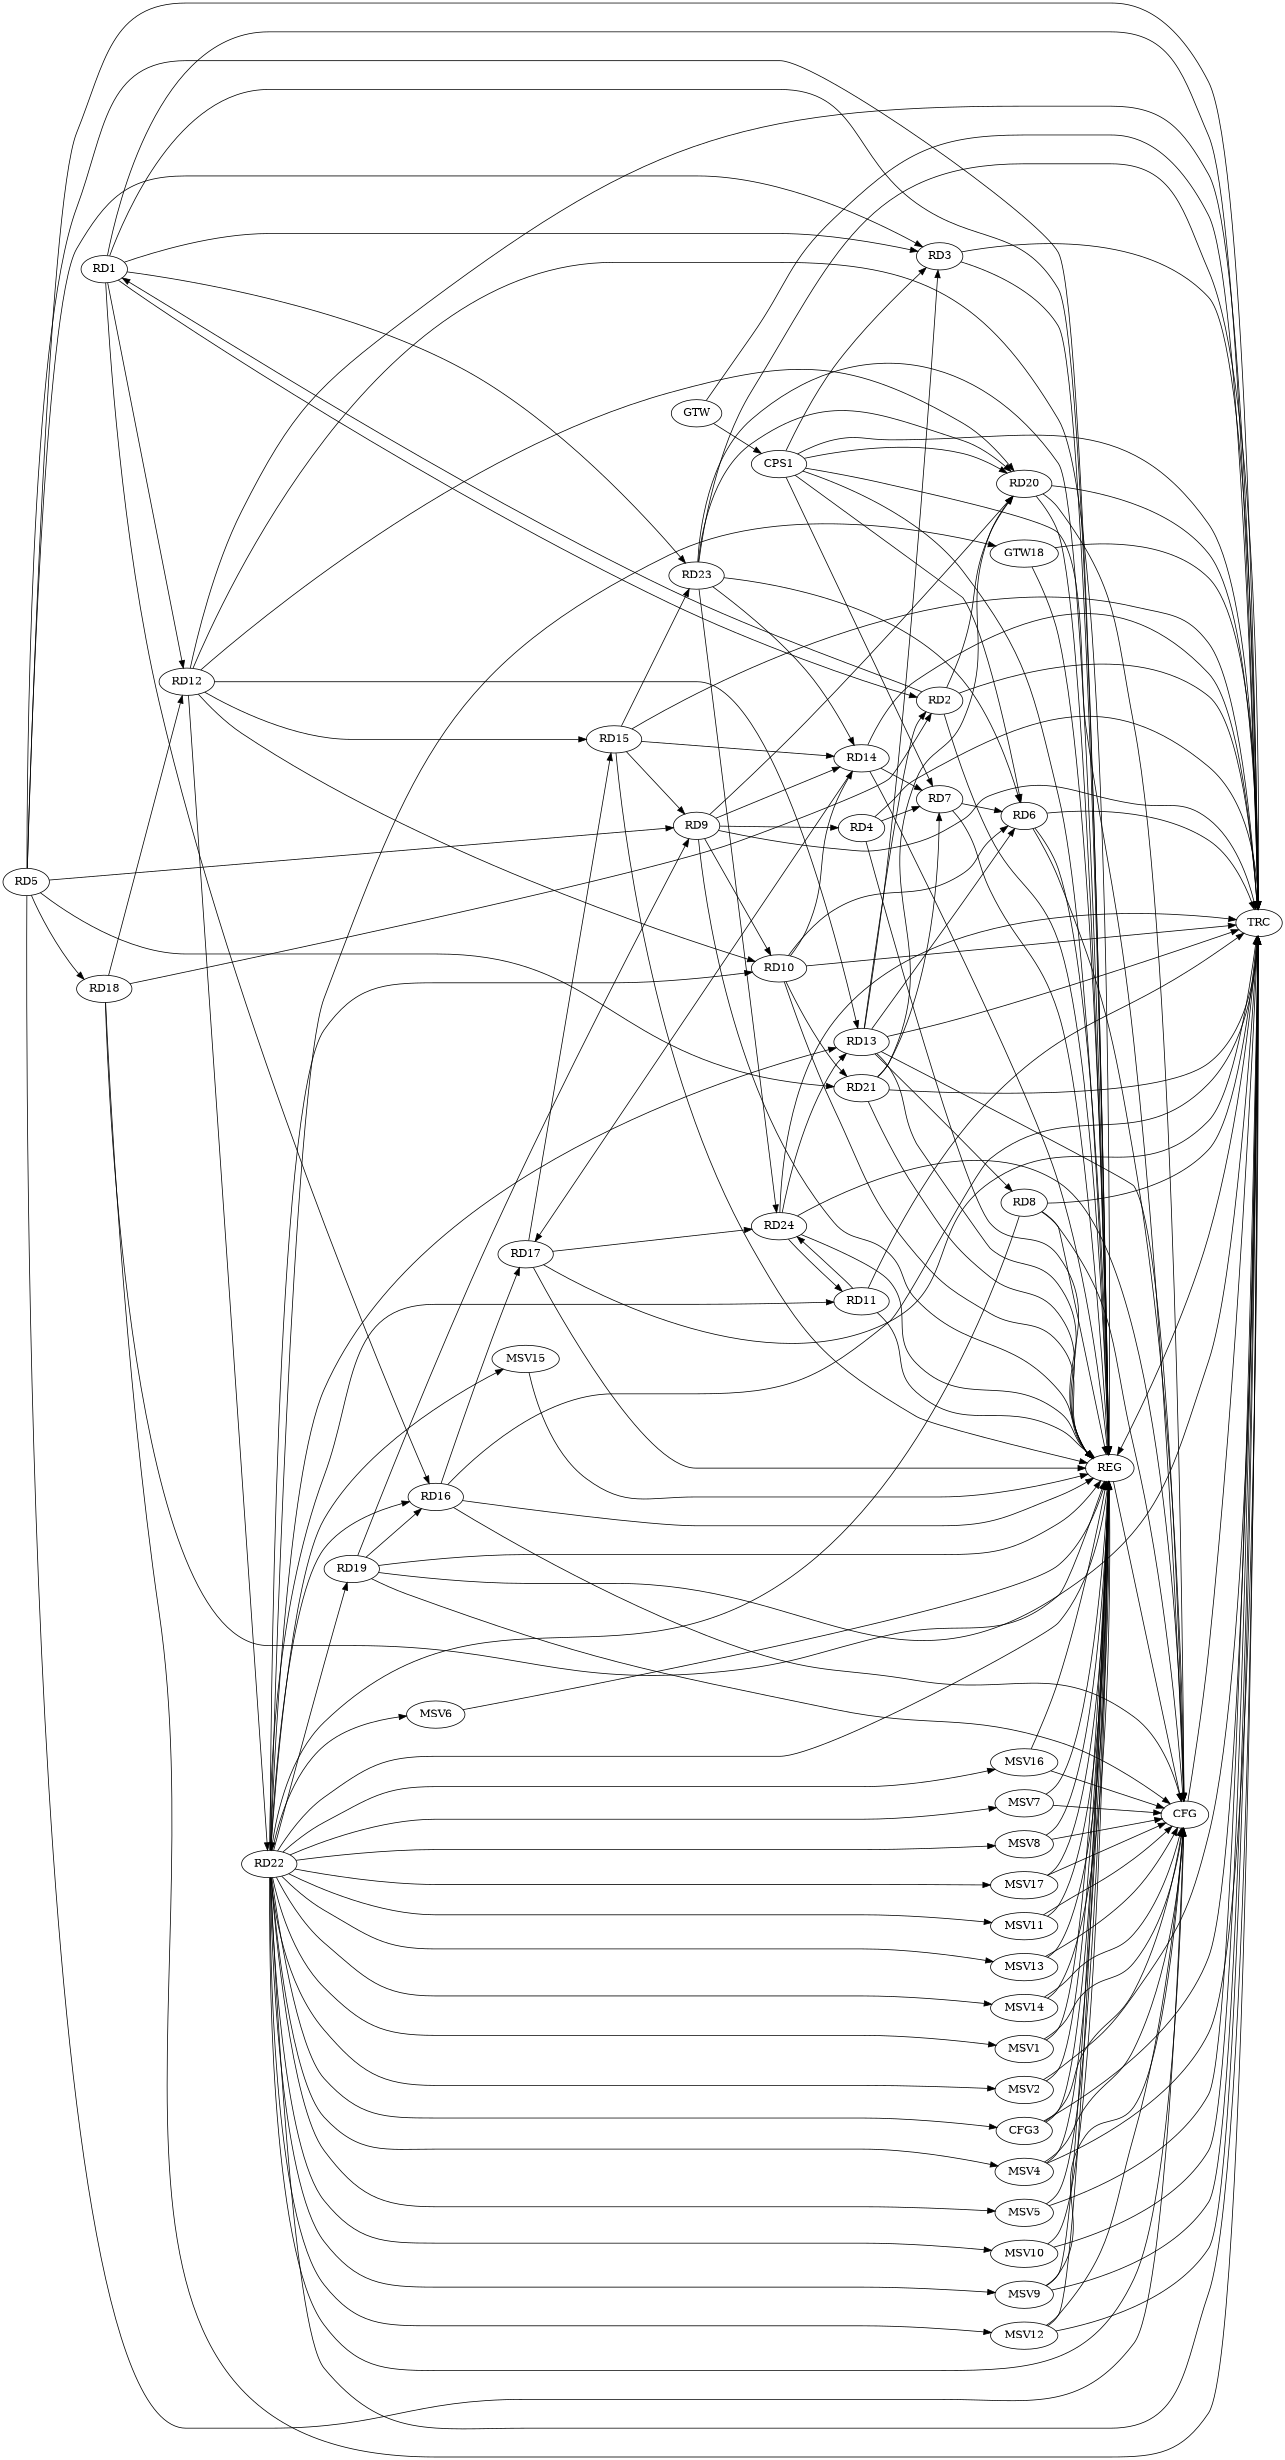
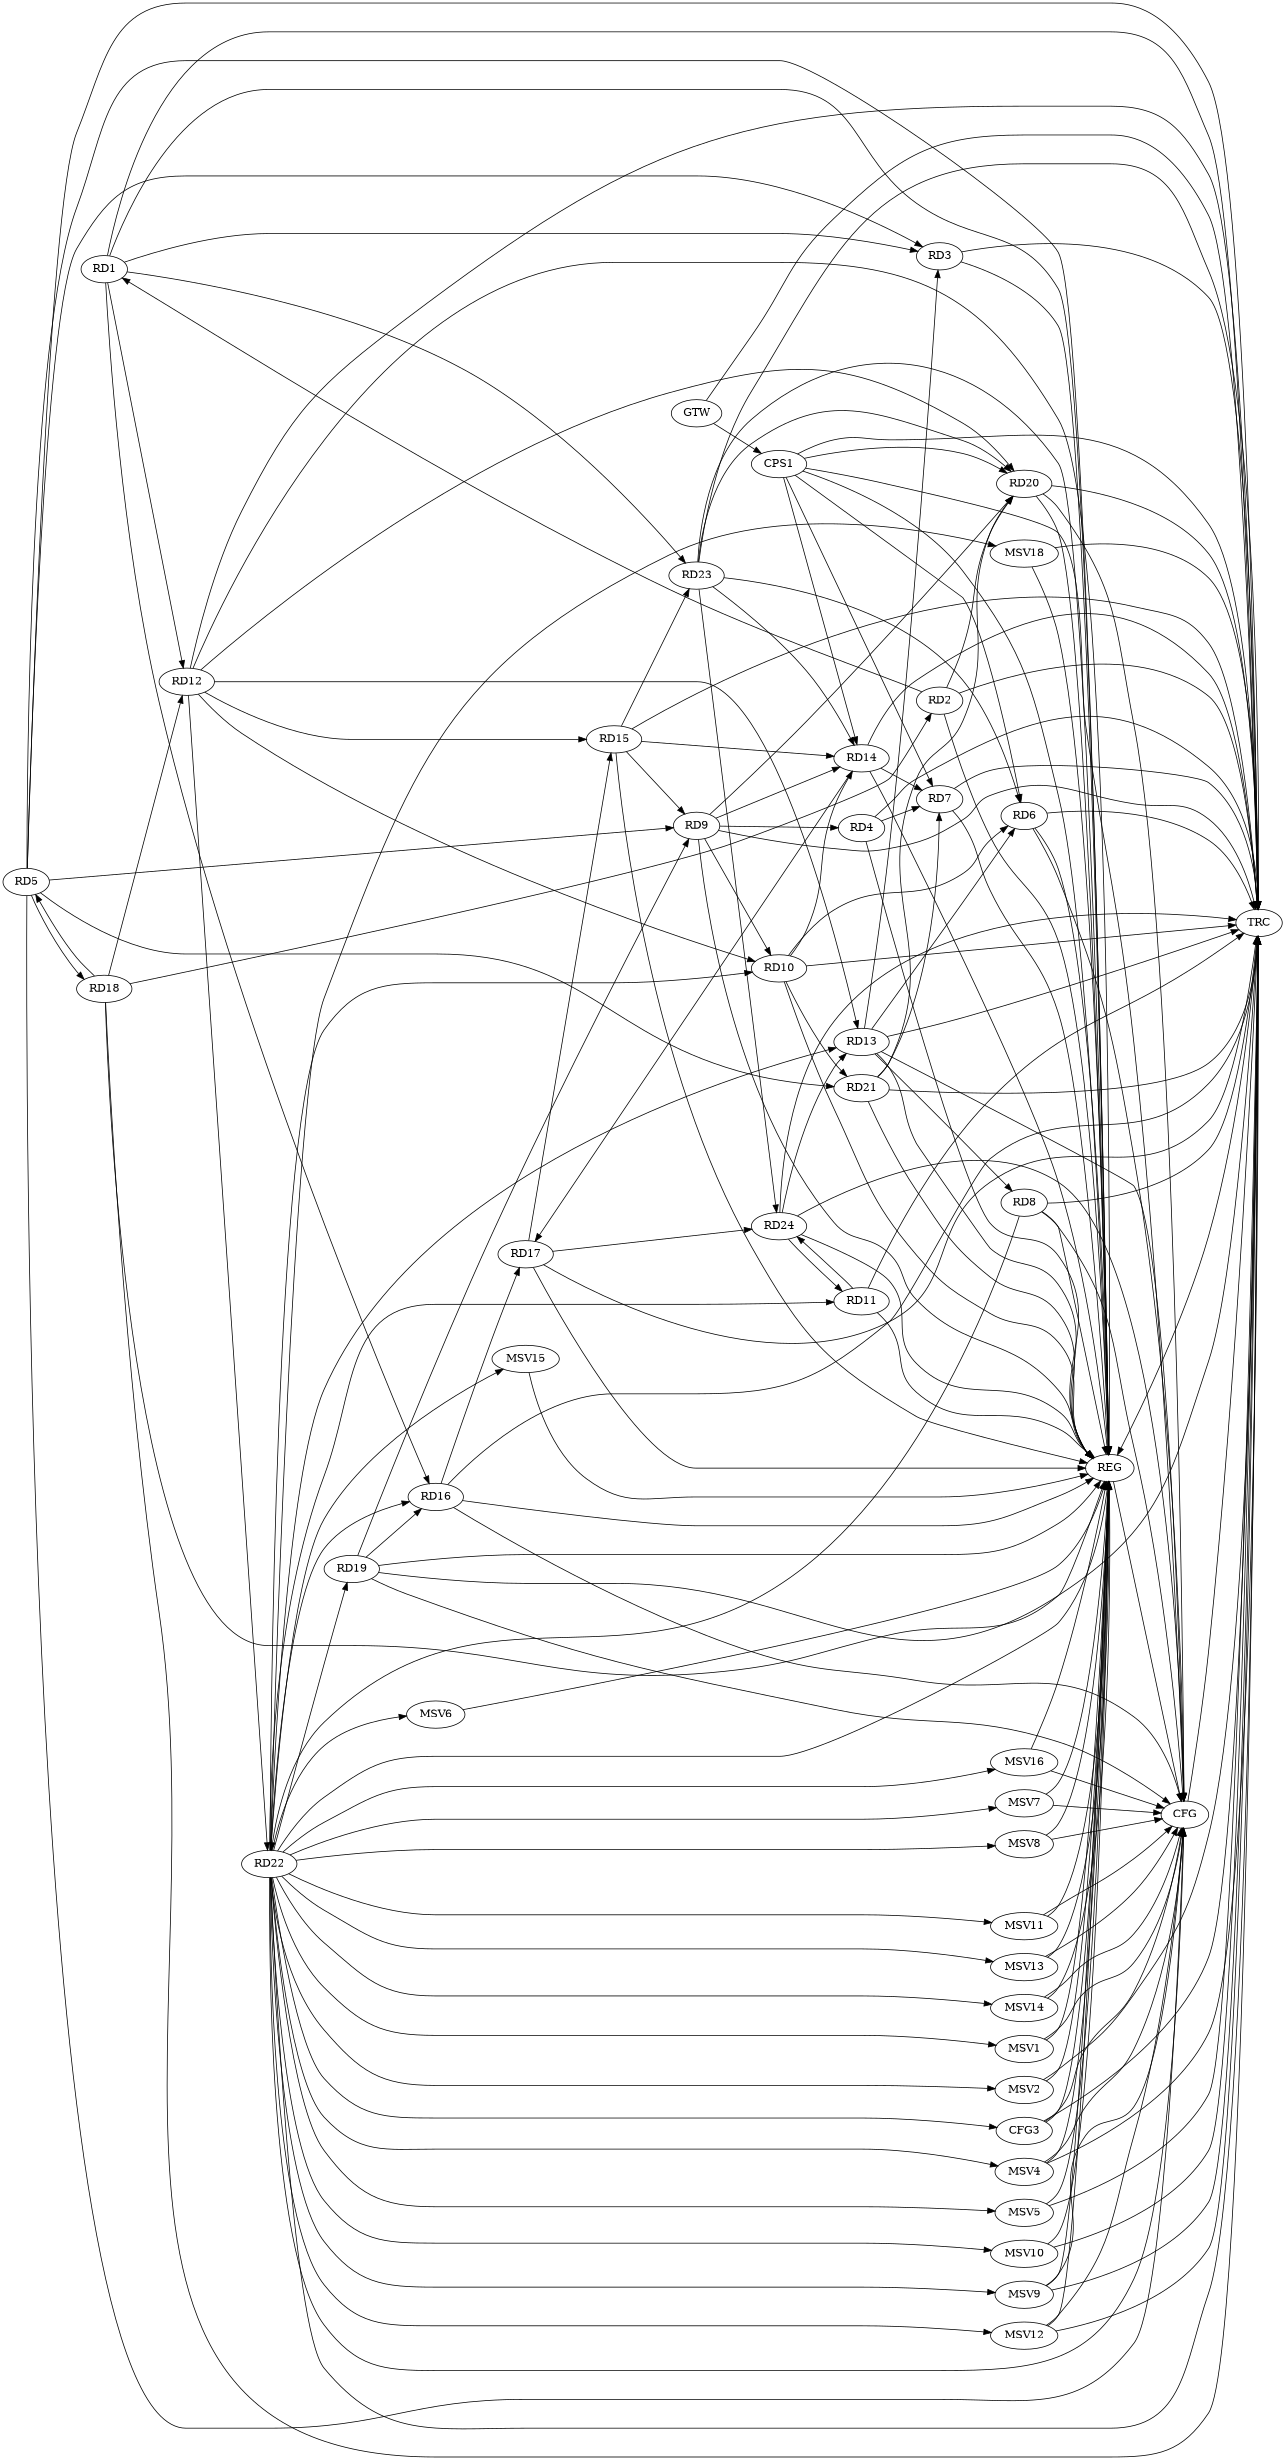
edge "CPS1" -> "RD3": now "CPS1" -> "RD14"
edge "RD1" -> "RD2": removed
node "GTW18": label "GTW18" -> "MSV18"
edge "RD13" -> "RD2": removed
edge "RD7" -> "RD6": now "RD7" -> "TRC"
edge "RD18" -> "RD5": added
node "MSV17": removed
